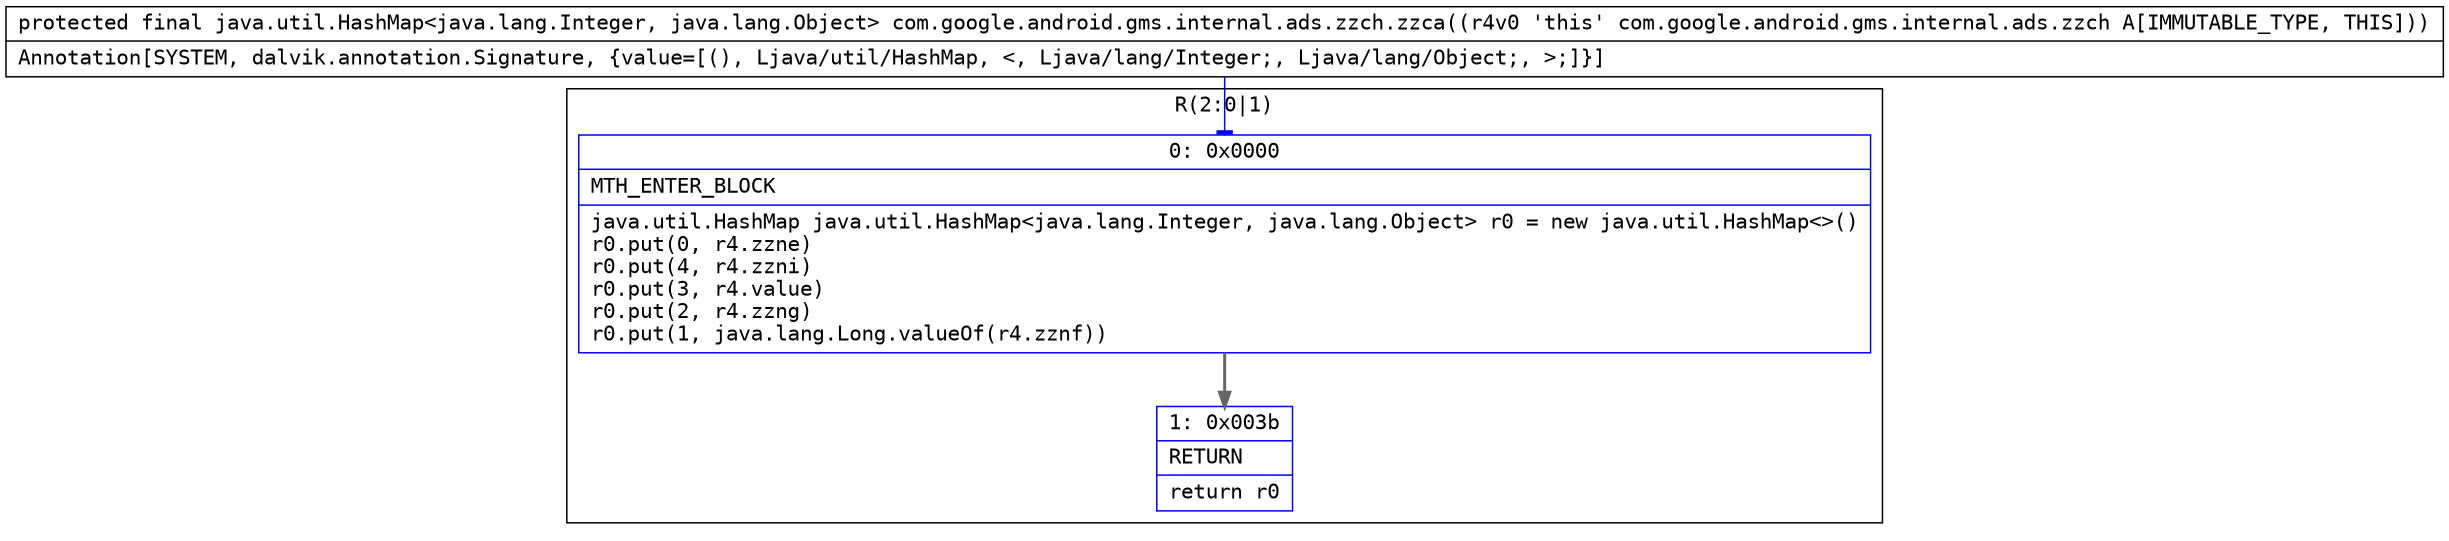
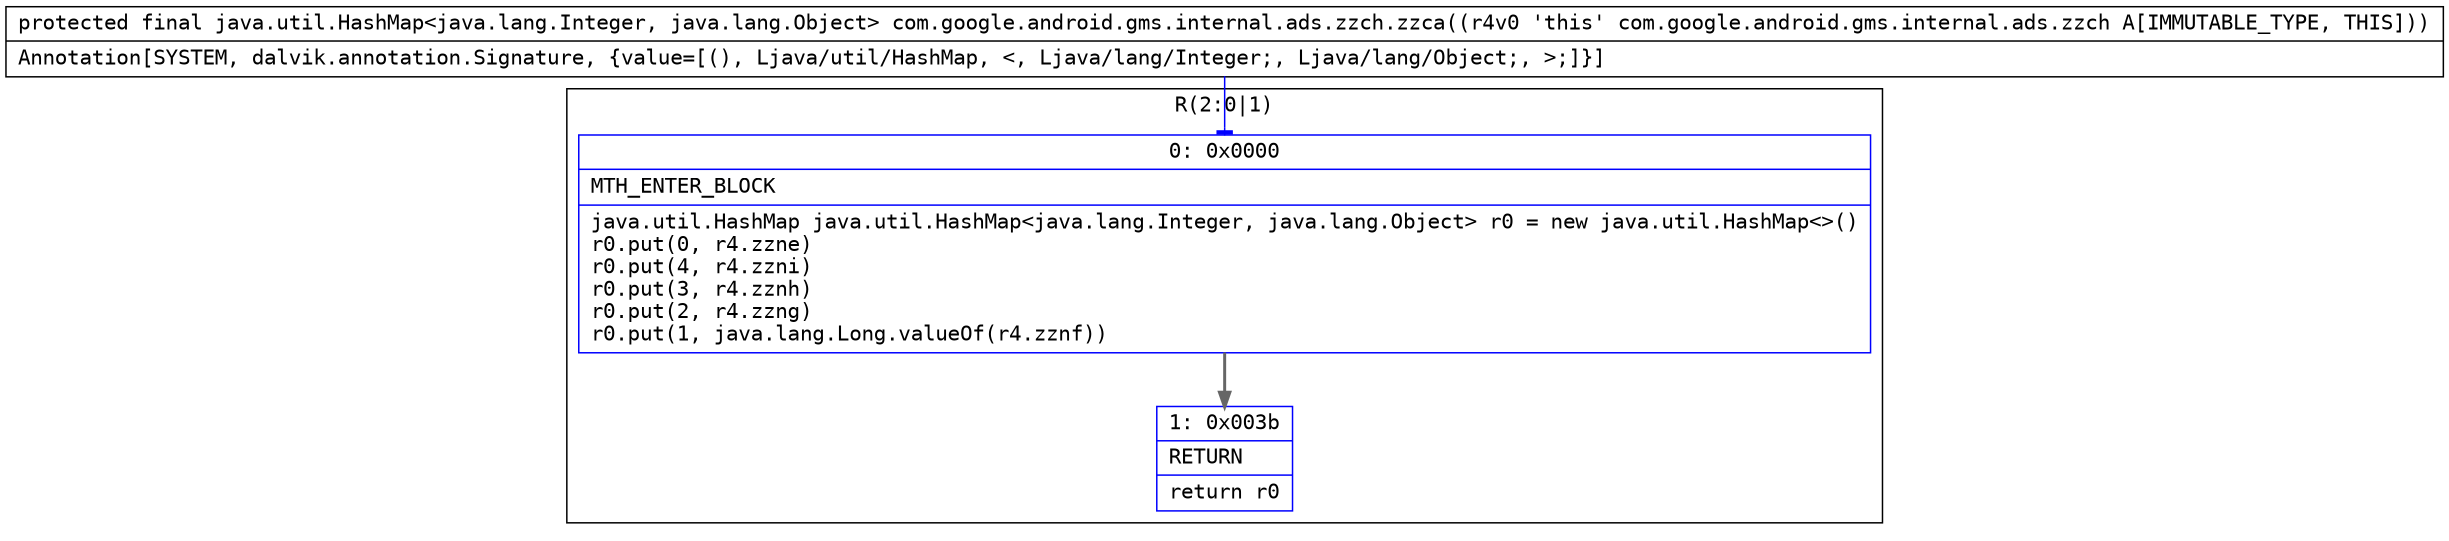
node "0: 0x0000": text "r0.put(3, r4.value)" -> "r0.put(3, r4.zznh)"
